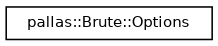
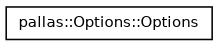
node "pallas::Brute::Options": label "pallas::Brute::Options" -> "pallas::Options::Options"
